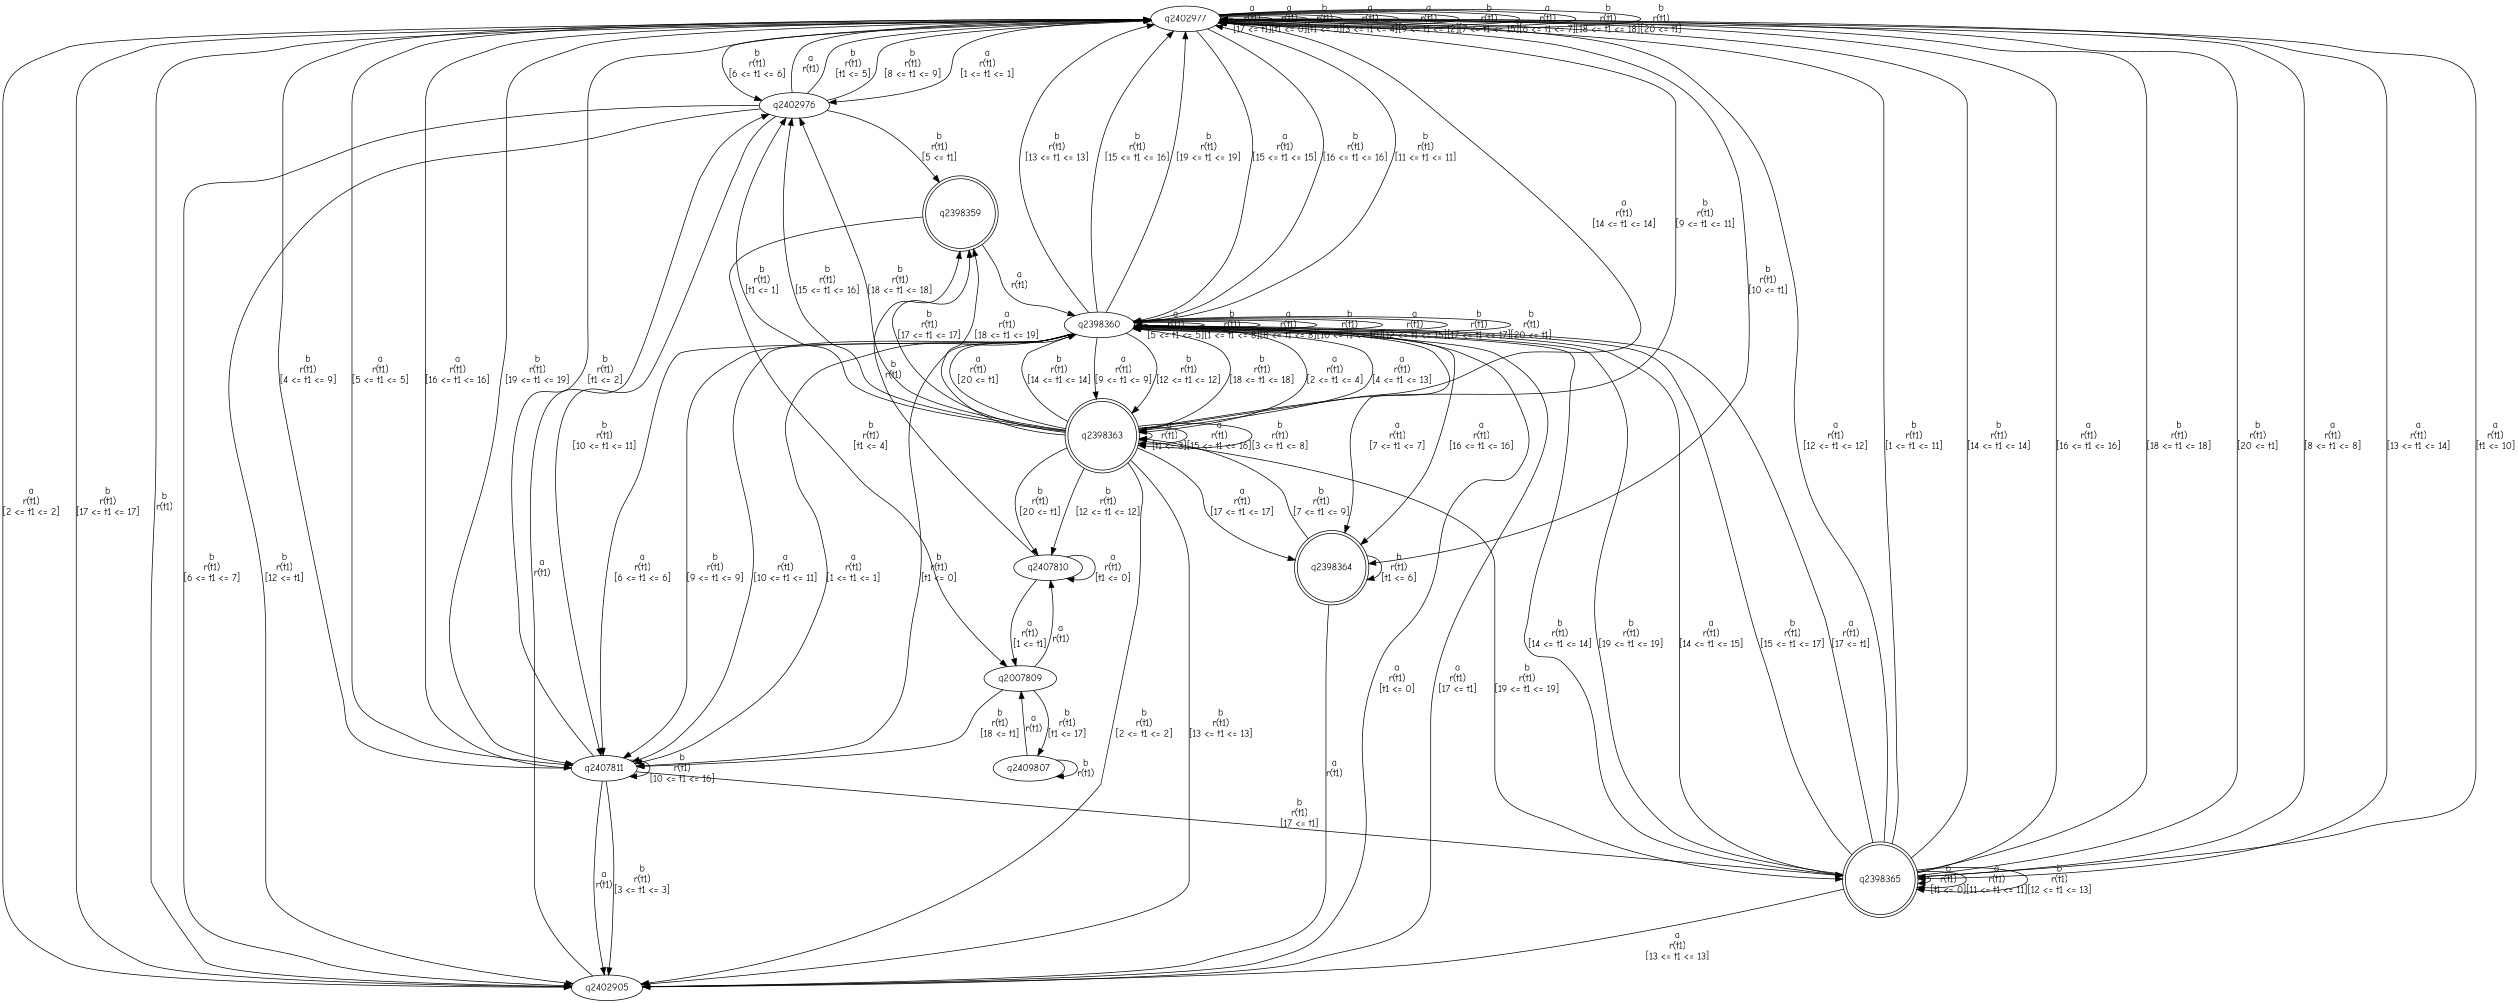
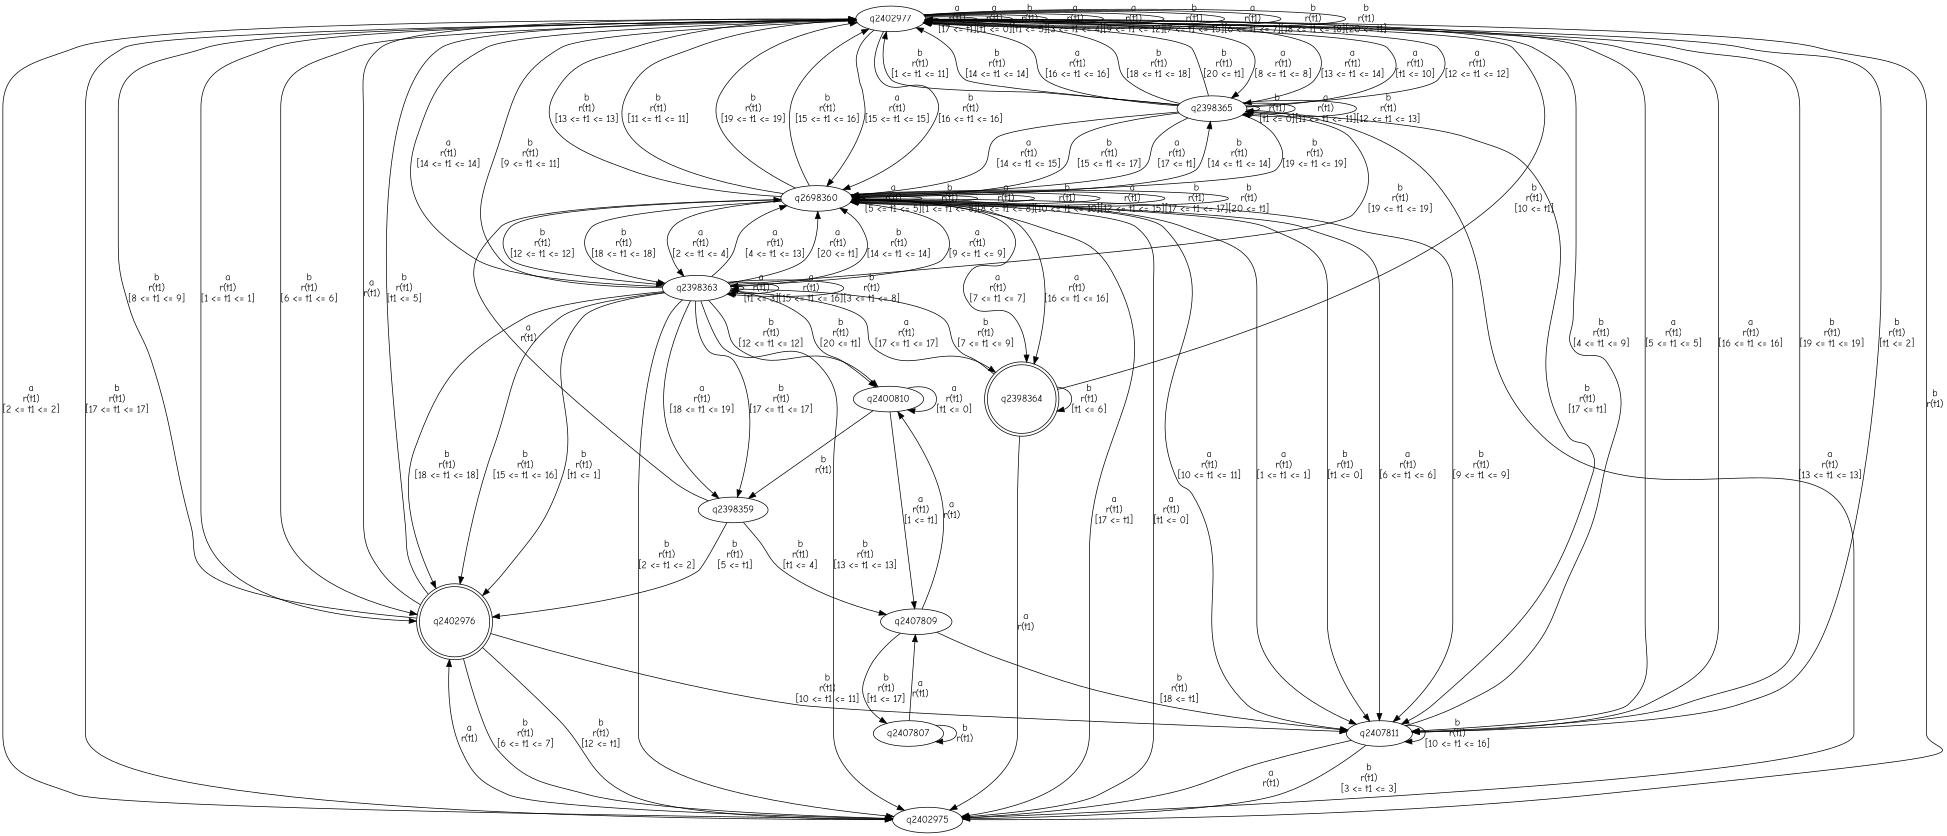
node "q2402976": shape ellipse -> doublecircle
edge "q2402976" -> "q2398359": reversed
edge "q2402977" -> "q2398364": reversed
node "q2398359": shape doublecircle -> ellipse
node "q2398360": label "q2398360" -> "q2698360"
node "q2398363": shape doublecircle -> ellipse
node "q2407810": label "q2407810" -> "q2400810"
node "q2007809": label "q2007809" -> "q2407809"
node "q2409807": label "q2409807" -> "q2407807"
edge "q2407811" -> "q2398365": reversed
node "q2398365": shape doublecircle -> ellipse
node "q2402905": label "q2402905" -> "q2402975"
